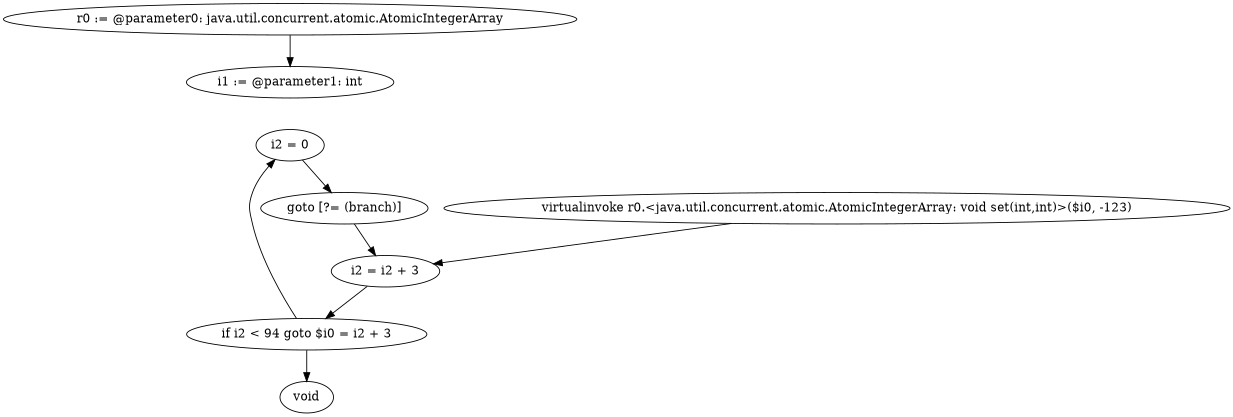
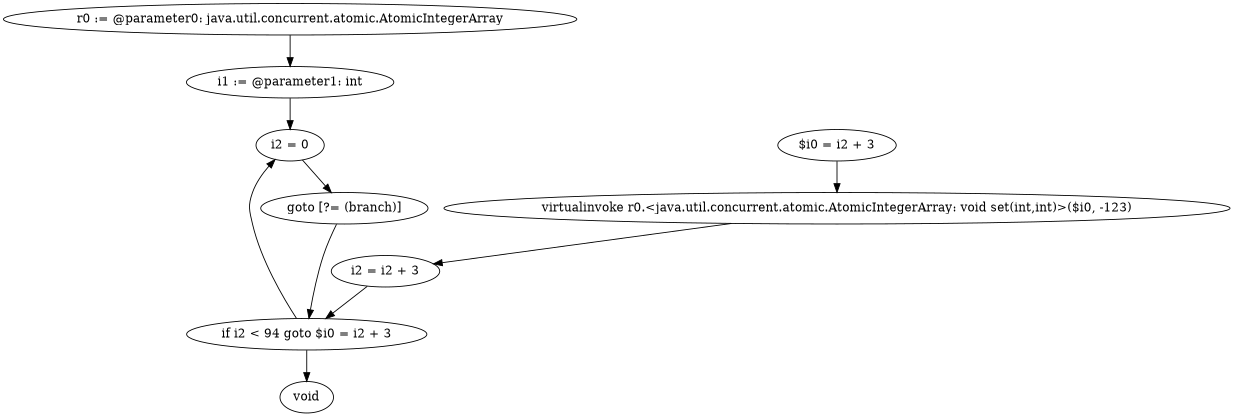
edge "i1 := @parameter1: int" -> "i2 = 0": added
node "$i0 = i2 + 3": added
edge "goto [?= (branch)]" -> "i2 = i2 + 3": now "goto [?= (branch)]" -> "if i2 < 94 goto $i0 = i2 + 3"
